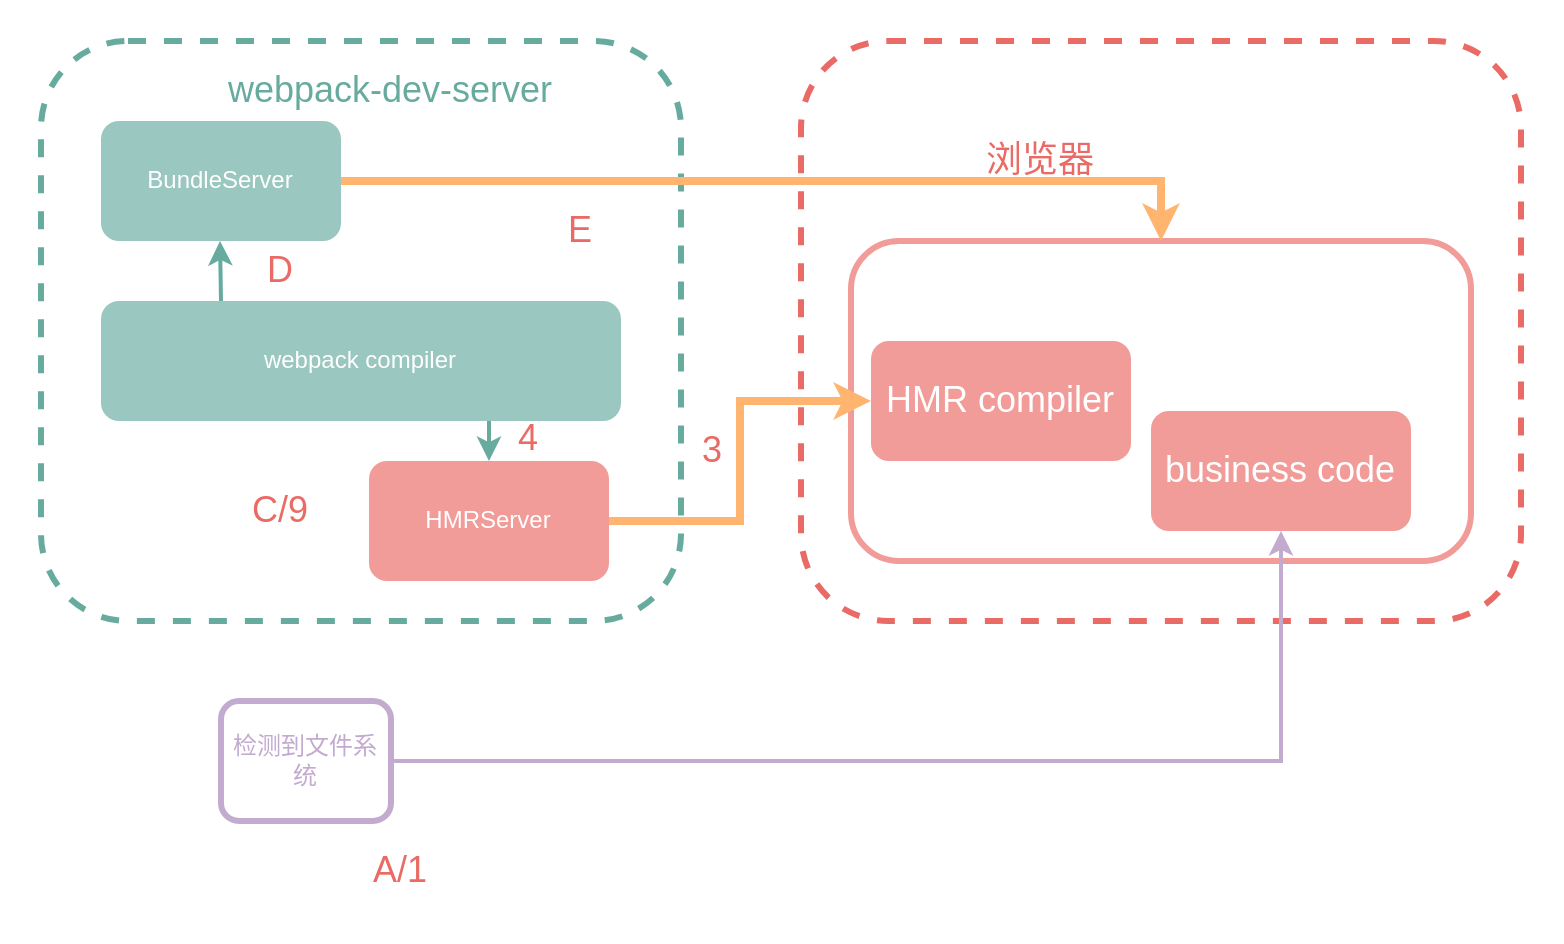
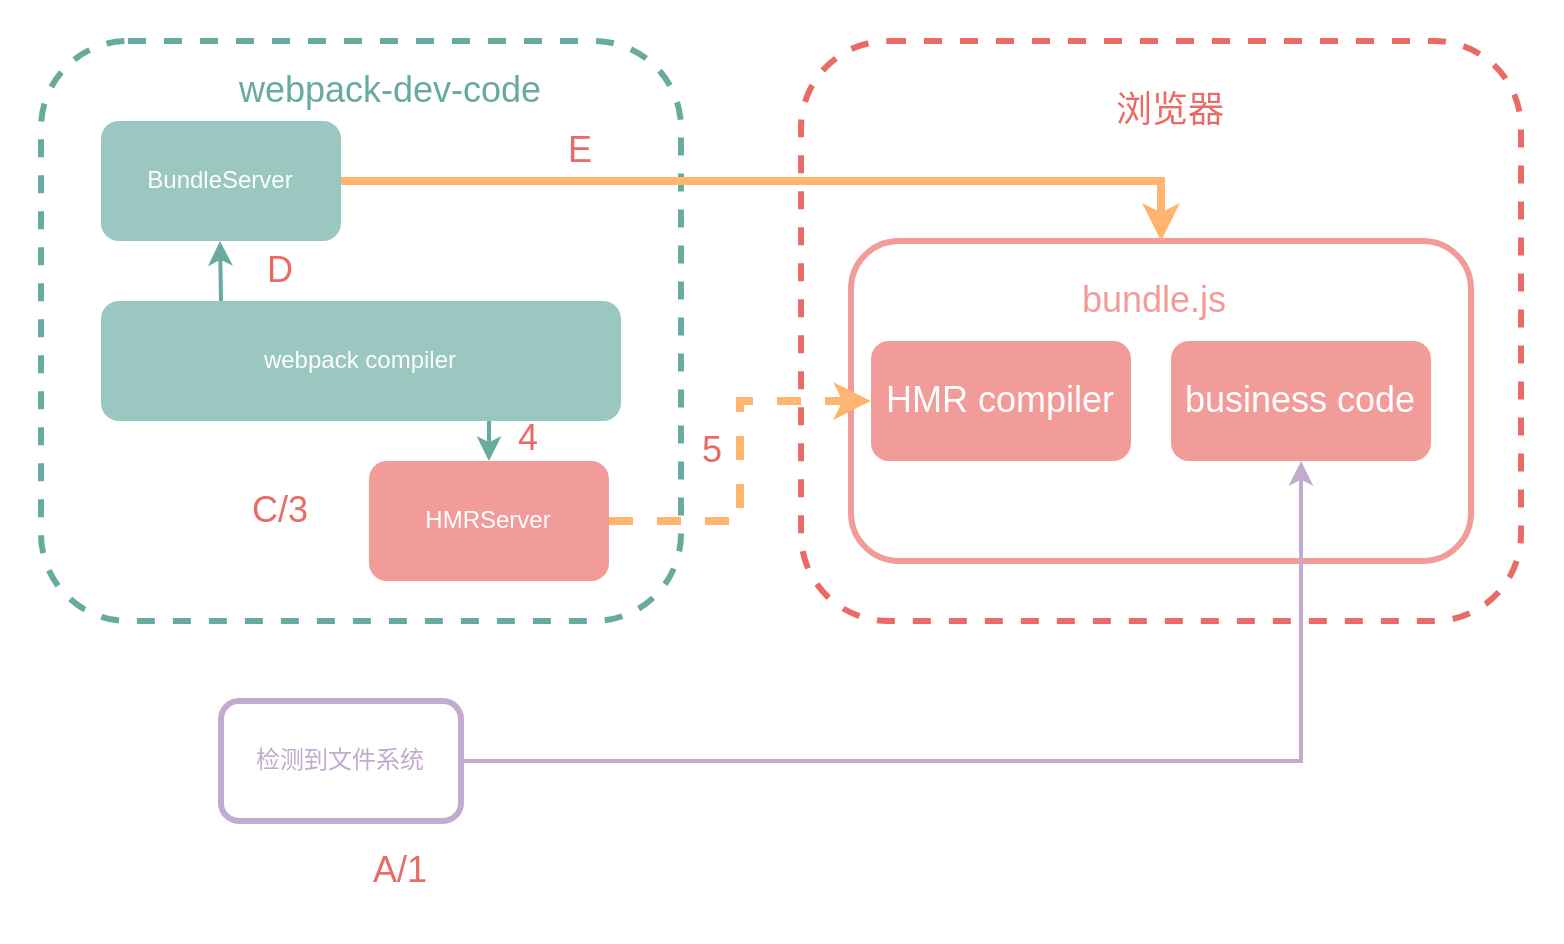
node "webpack-dev-server": label "webpack-dev-server" -> "webpack-dev-code"
node "浏览器": moved (1041, 161) -> (1171, 111)
node "E": moved (581, 231) -> (581, 151)
node "bundle.js": added
node "3": label "3" -> "5"
node "business code": moved (1281, 471) -> (1301, 401)
node "C/9": label "C/9" -> "C/3"
edge "HMRServer" -> "HMR compiler": style solid -> dashed
node "检测到文件系统": size 170x120 -> 240x120
